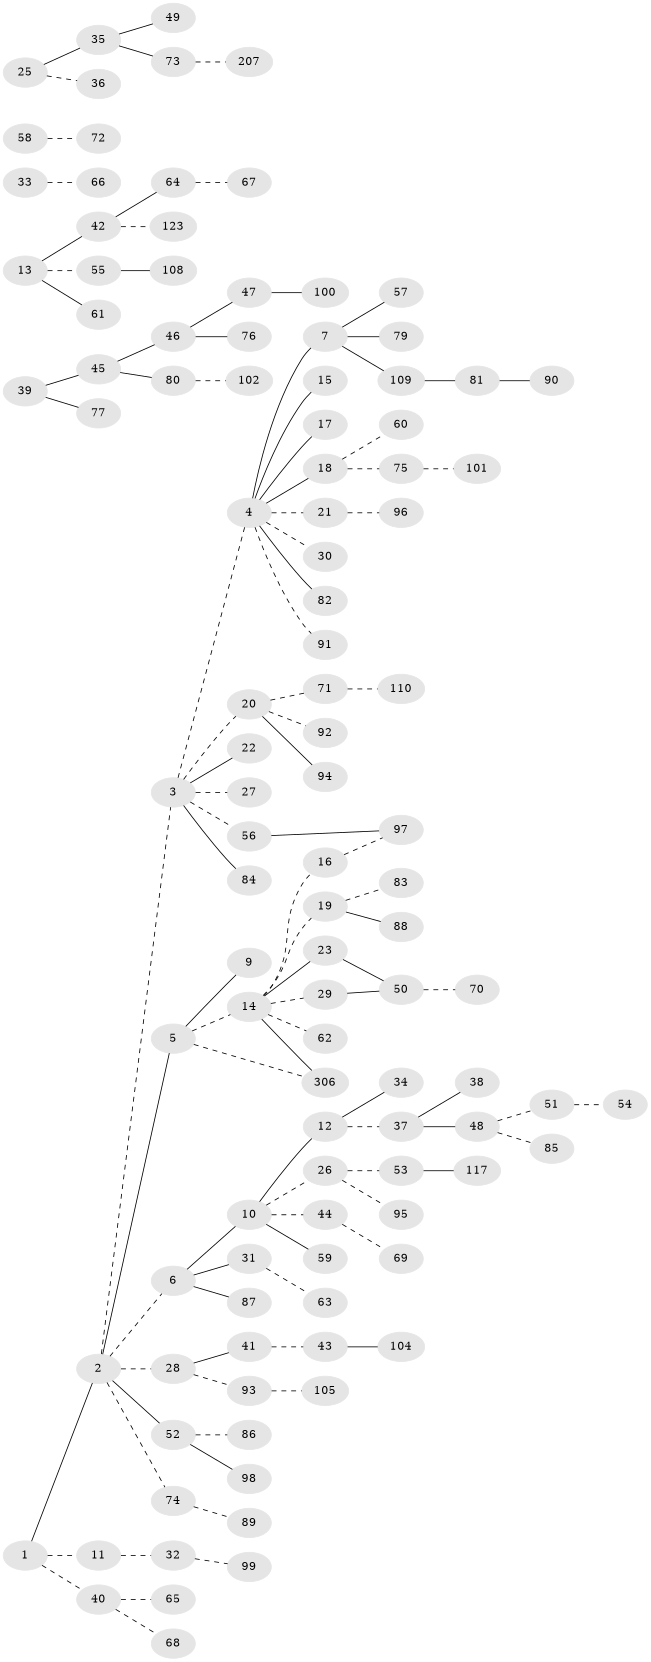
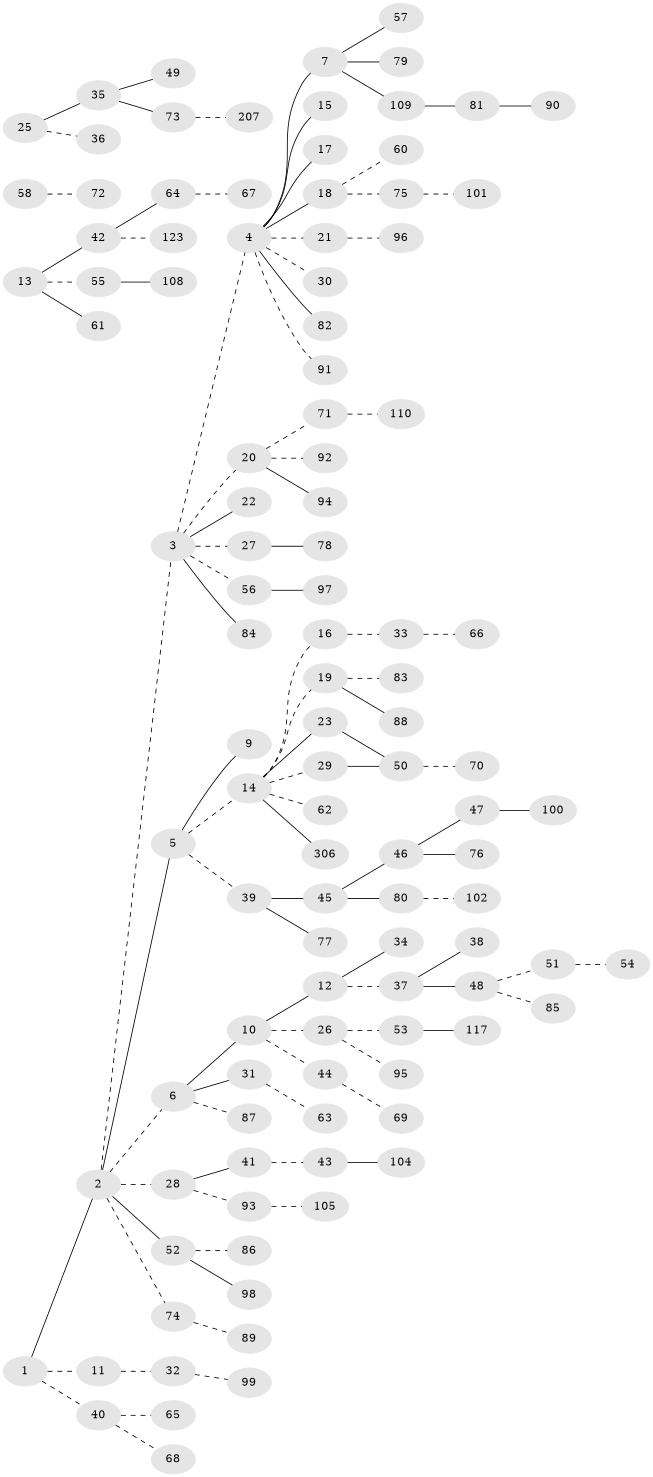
node "78": added
edge "97" -- "16": now "33" -- "16"
edge "5" -- "306": now "5" -- "39"
node "59": removed
edge "6" -- "87": style solid -> dashed
